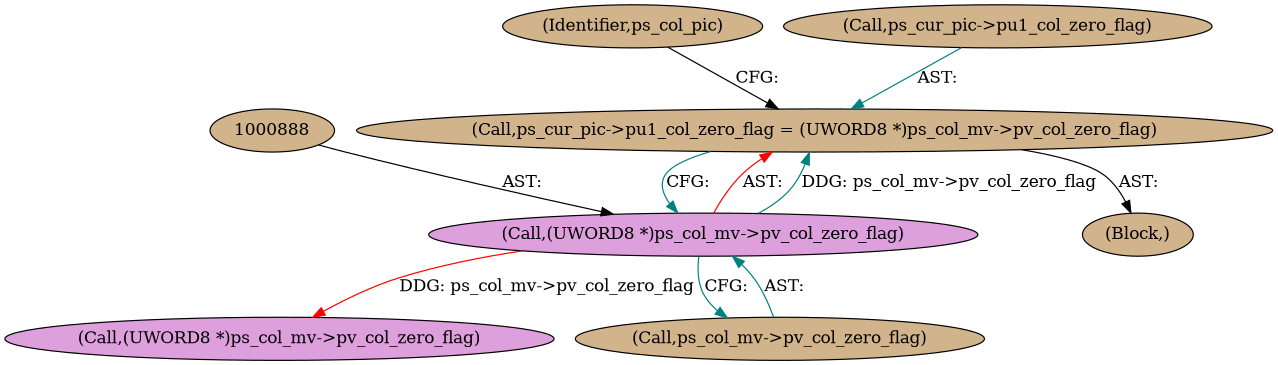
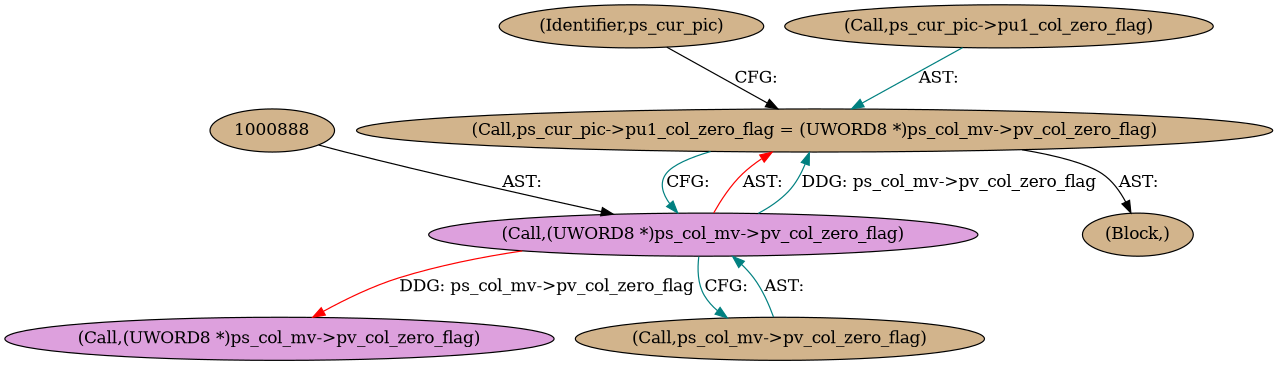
node "(Identifier,ps_col_pic)": label "(Identifier,ps_col_pic)" -> "(Identifier,ps_cur_pic)"
